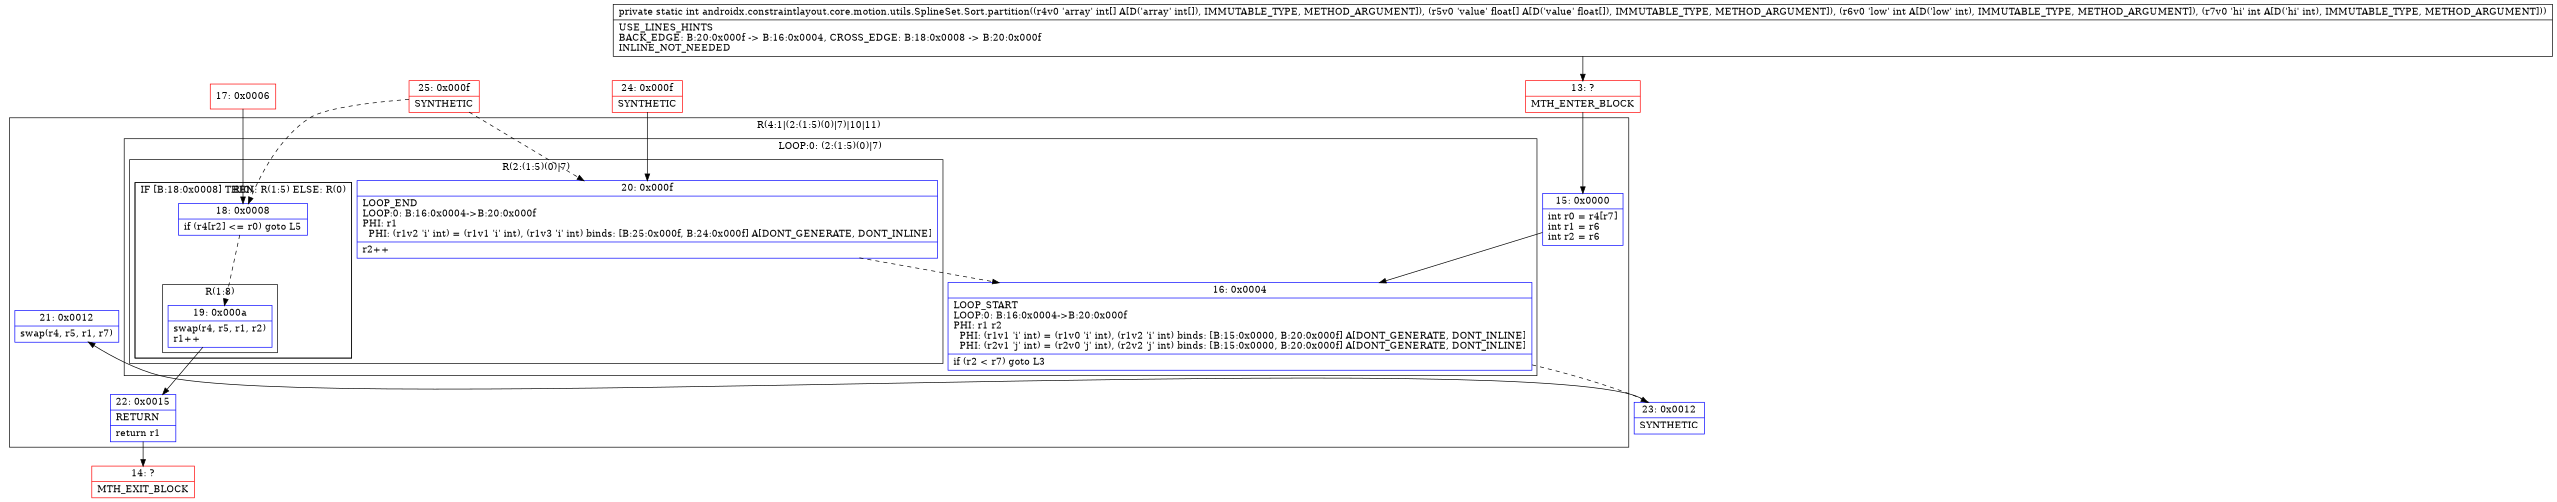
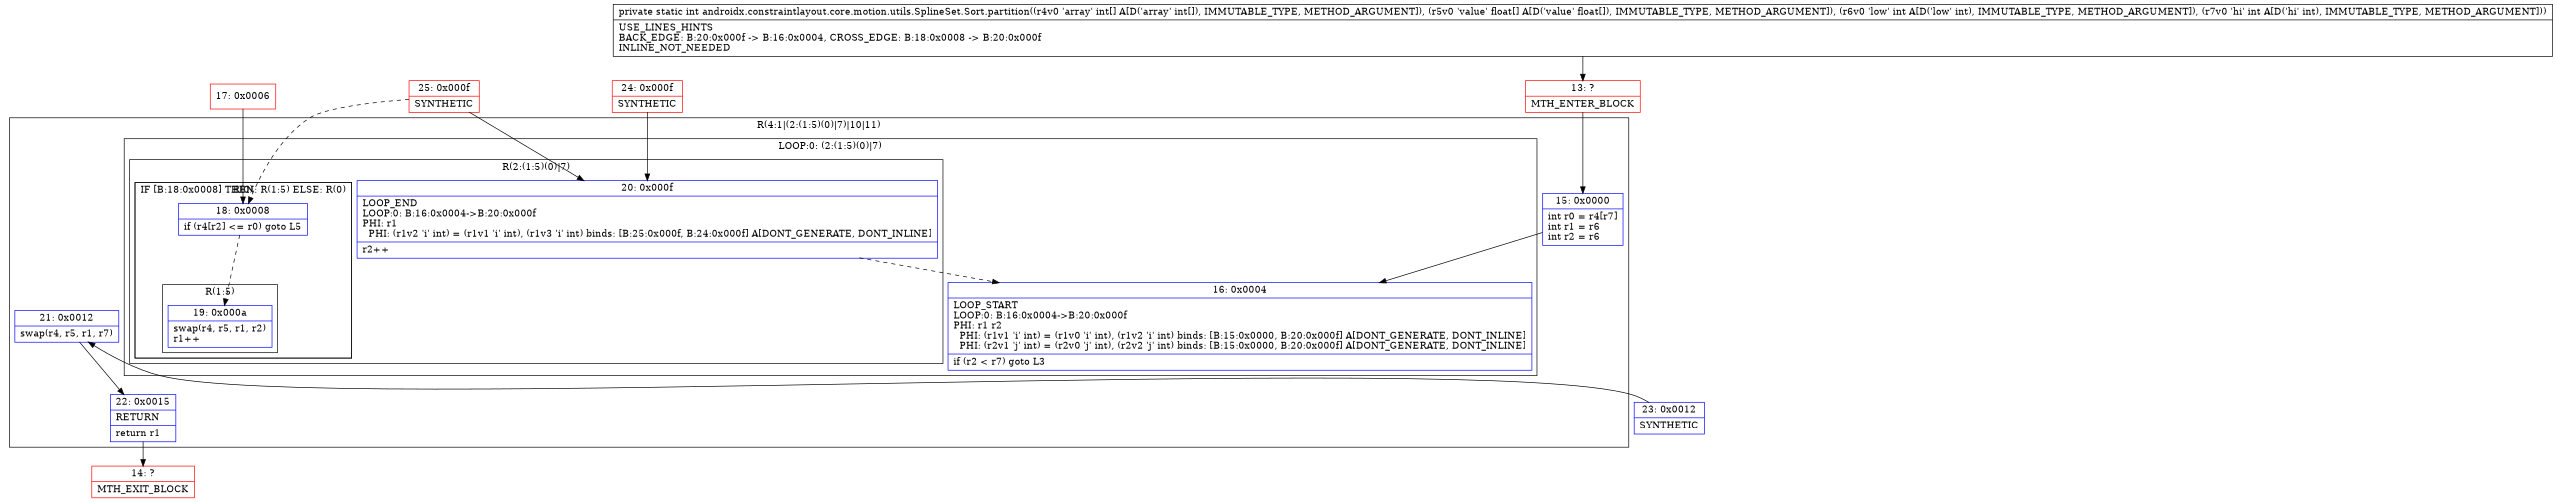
edge "25: 0x000f" -> "20: 0x000f": style dashed -> solid
cluster "R(1:8)": label "R(1:8)" -> "R(1:5)"
edge "19: 0x000a" -> "22: 0x0015": now "21: 0x0012" -> "22: 0x0015"
edge "16: 0x0004" -> "23: 0x0012": removed
